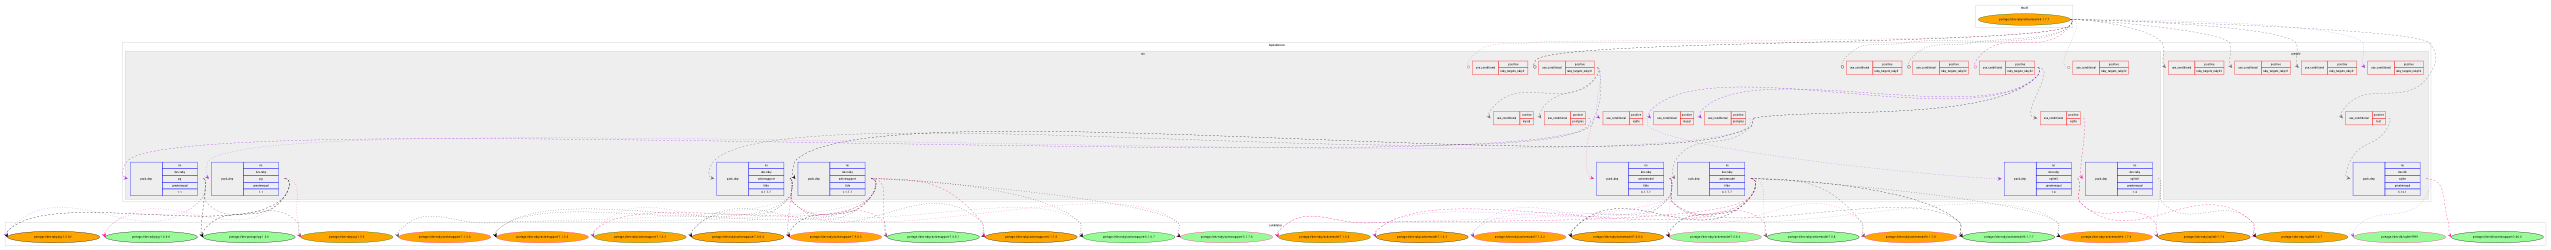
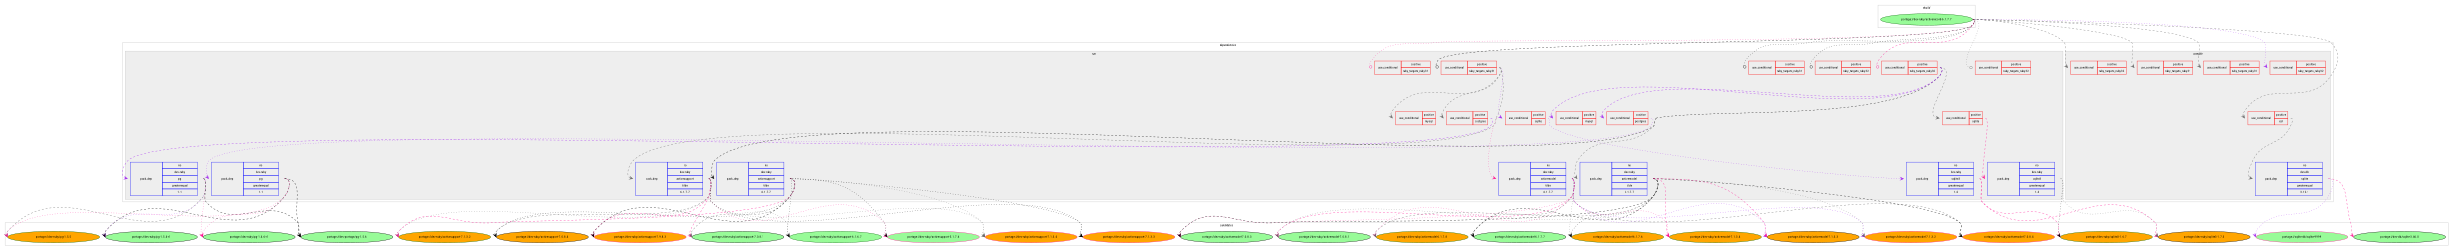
node "portage://dev-ruby/activerecord-6.1.7.7": fillcolor orange -> palegreen
node "portage://dev-ruby/pg-1.5.4-r1": fillcolor orange -> palegreen
node "portage://dev-ruby/activesupport-6.1.7.8": removed
node "portage://dev-ruby/activemodel-7.0.8.4": color black -> deeppink
node "portage://dev-ruby/activemodel-7.0.8.3": color deeppink -> black
node "portage://dev-ruby/activemodel-6.1.7.8": color deeppink -> darkgreen
node "portage://dev-ruby/activemodel-6.1.7.6": color deeppink -> darkgreen
node "portage://dev-db/sqlite-9999": label "portage://dev-db/sqlite-9999" -> "portage://sqlite-db/sqlite-9999"
node "portage://dev-db/activesupport-3.46.0": label "portage://dev-db/activesupport-3.46.0" -> "portage://dev-db/sqlite-3.46.0"
